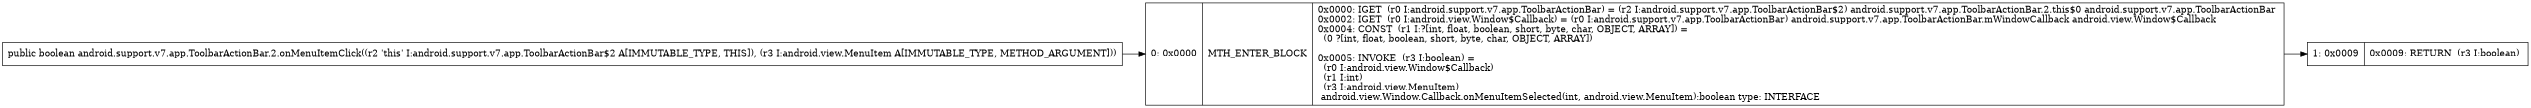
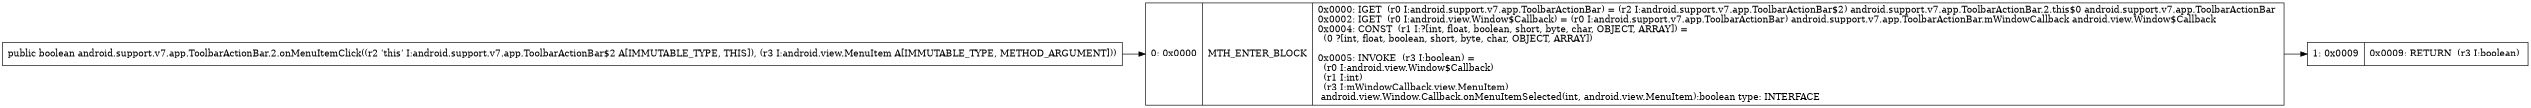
node "0: 0x0000": text "(r3 I:android.view.MenuItem)" -> "(r3 I:mWindowCallback.view.MenuItem)"
